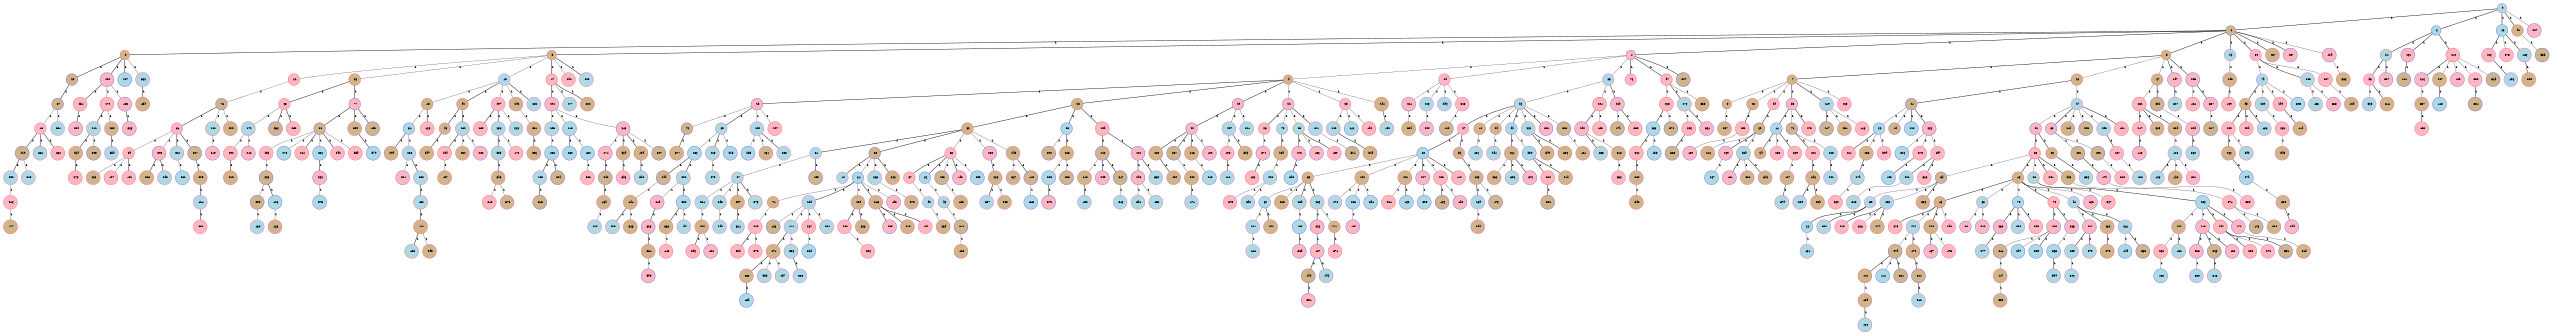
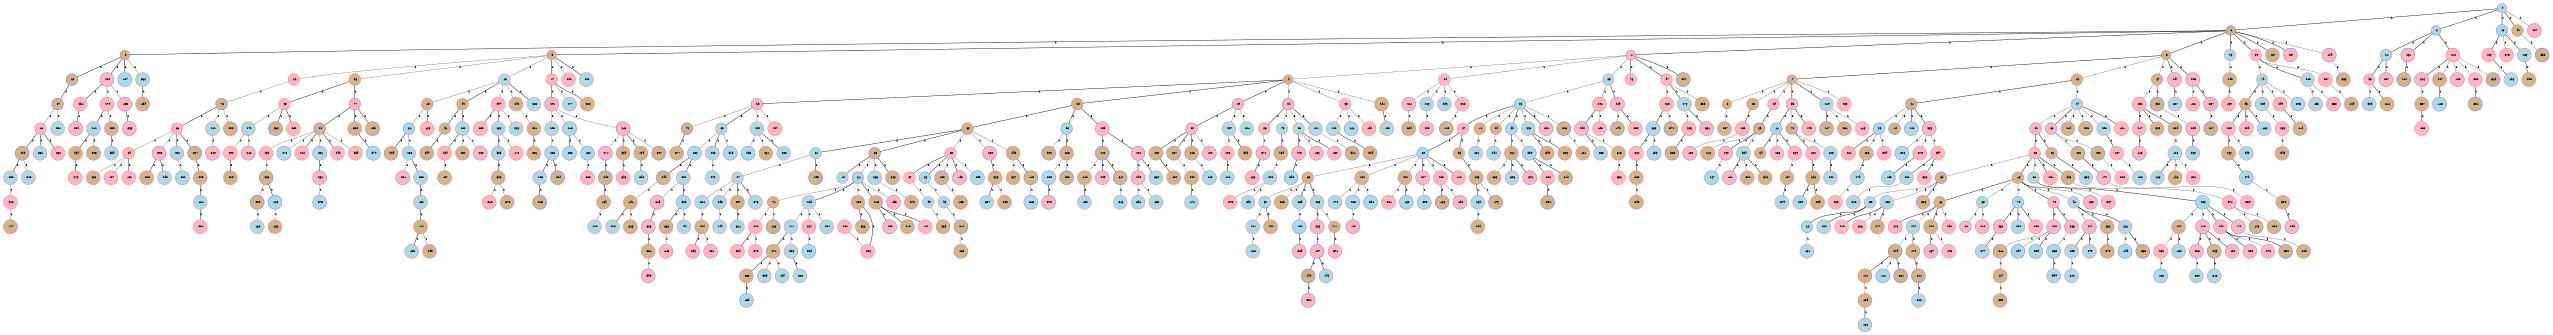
edge "129" -- "413": now "74" -- "413"
edge "150" -- "238": now "150" -- "286"
